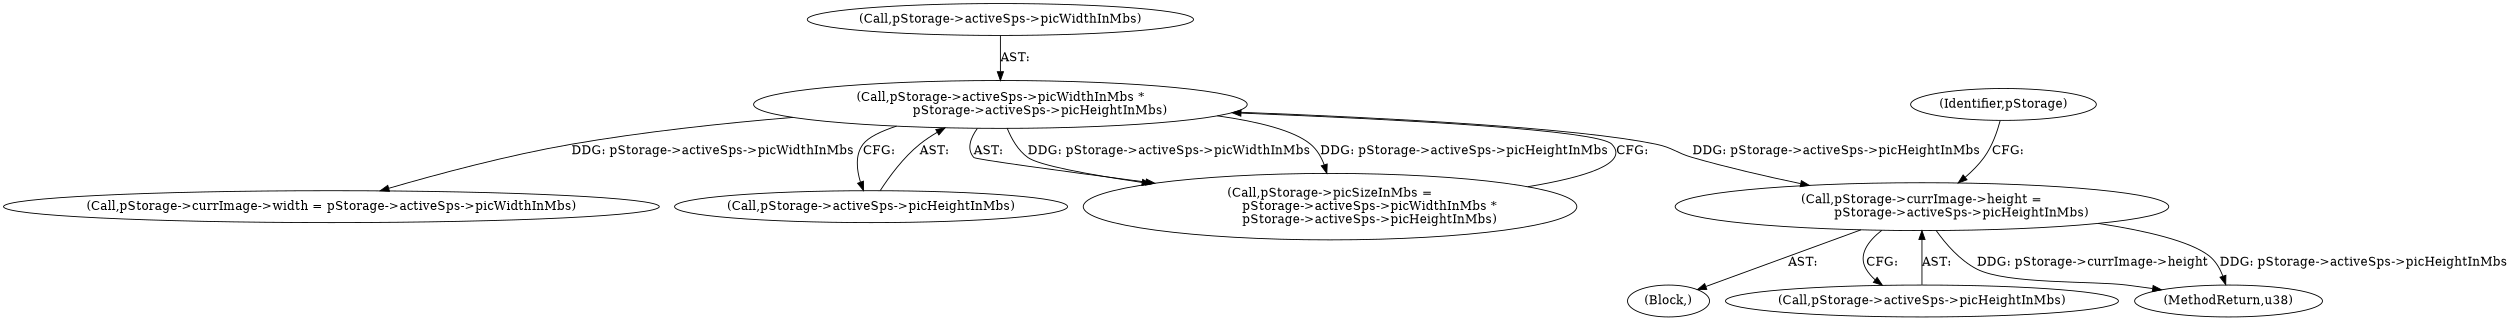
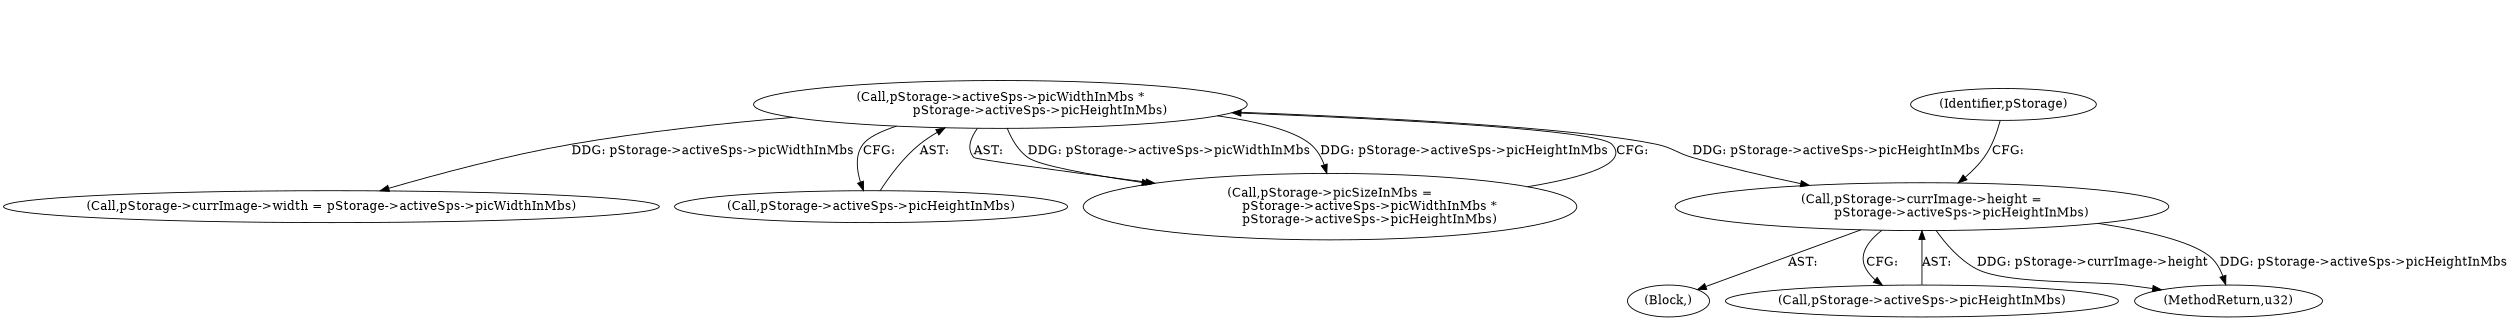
node "(Call,pStorage->activeSps->picWidthInMbs)": removed
node "(MethodReturn,u38)": label "(MethodReturn,u38)" -> "(MethodReturn,u32)"
